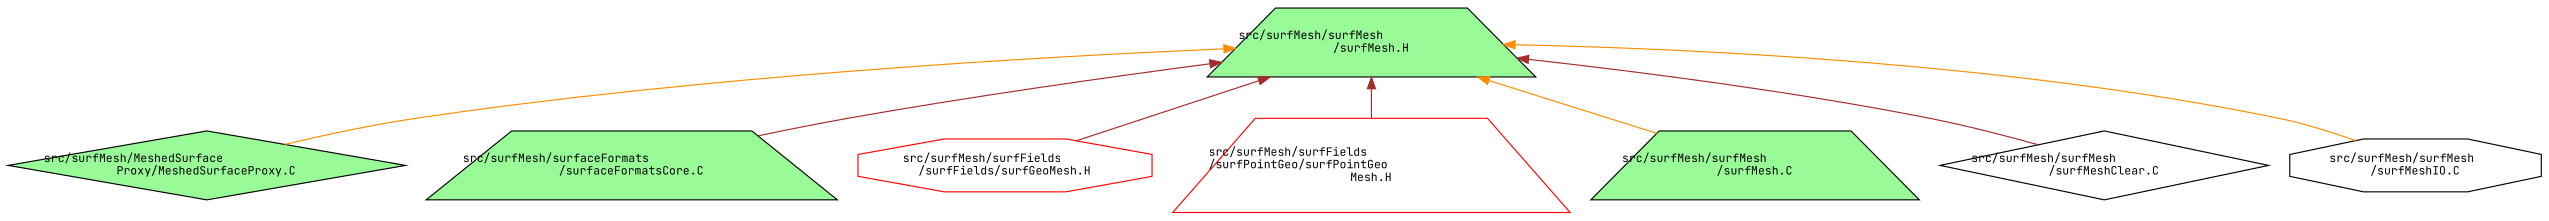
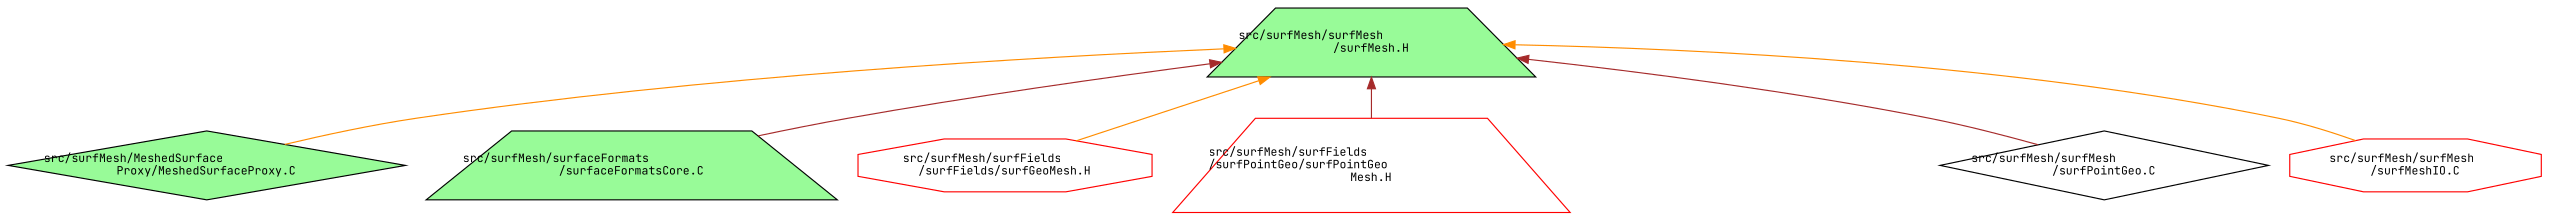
edge "src/surfMesh/surfFields /surfFields/surfGeoMesh.H" -> "src/surfMesh/surfMesh /surfMesh.H": color brown -> darkorange
node "src/surfMesh/surfMesh /surfMesh.C": removed
node "src/surfMesh/surfMesh /surfMeshClear.C": label "src/surfMesh/surfMesh /surfMeshClear.C" -> "src/surfMesh/surfMesh /surfPointGeo.C"
node "src/surfMesh/surfMesh /surfMeshIO.C": color black -> red
